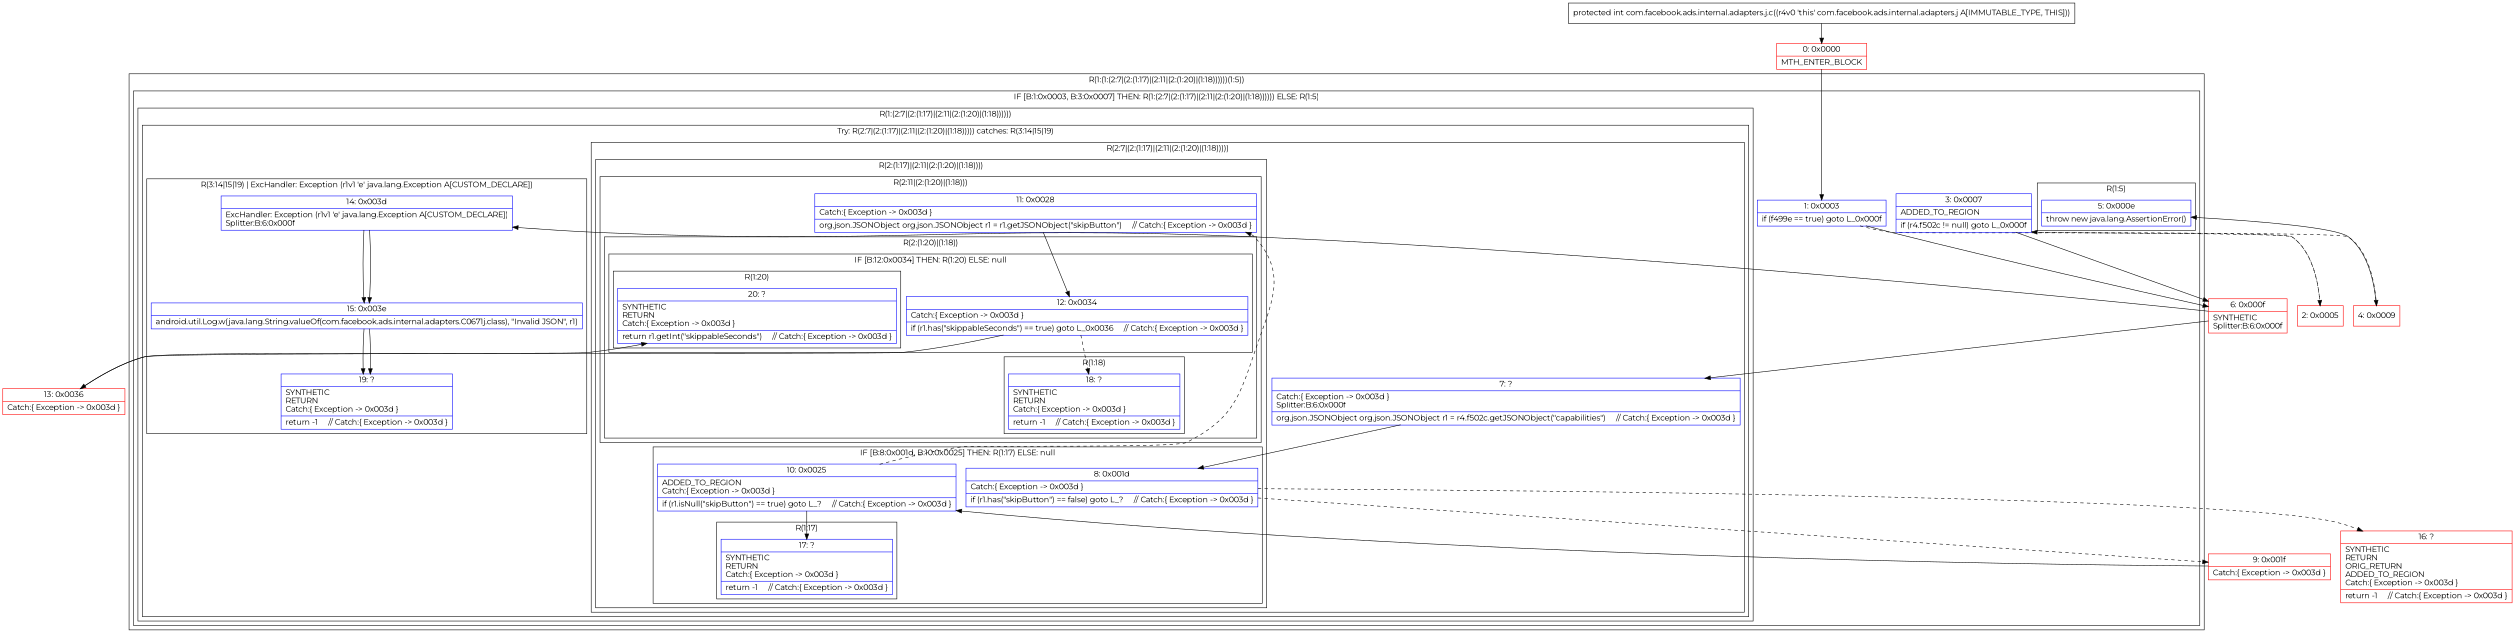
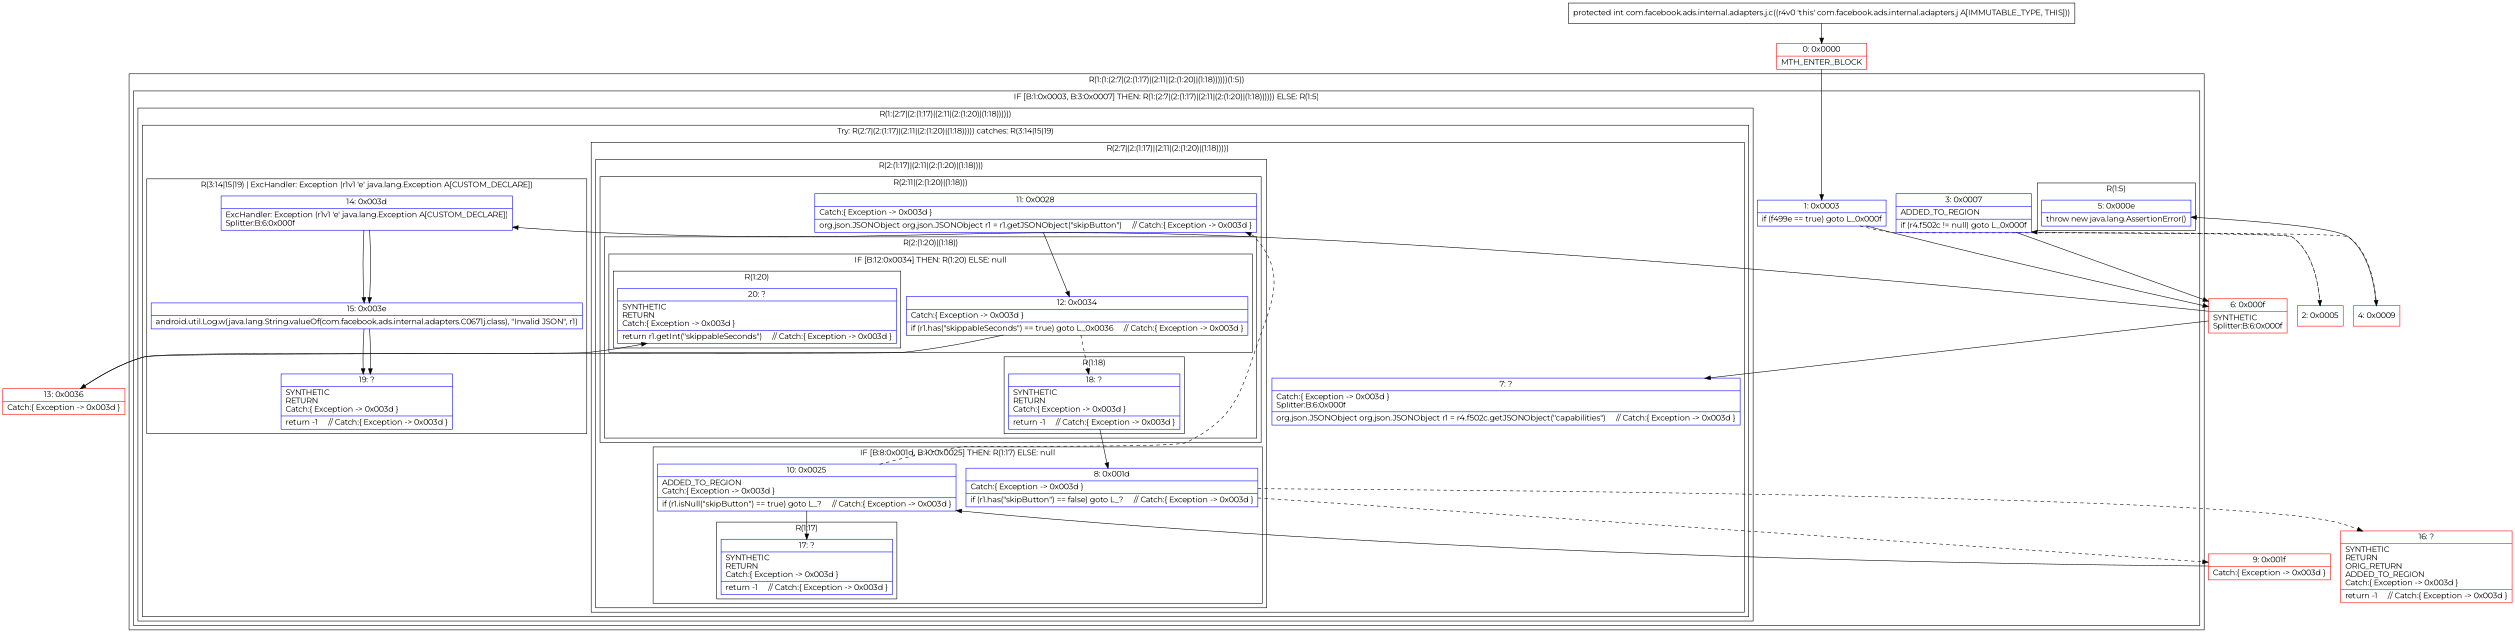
edge "7: ?" -> "8: 0x001d": now "18: ?" -> "8: 0x001d"
